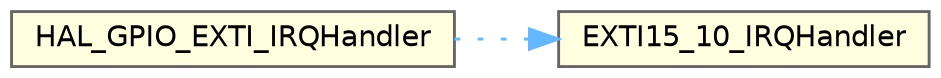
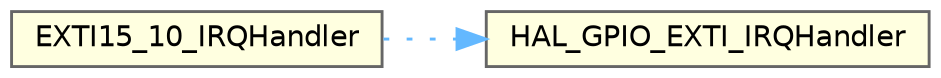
edge "HAL_GPIO_EXTI_IRQHandler" -> "EXTI15_10_IRQHandler": reversed
